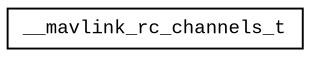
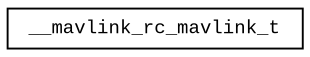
node "__mavlink_rc_channels_t": label "__mavlink_rc_channels_t" -> "__mavlink_rc_mavlink_t"
